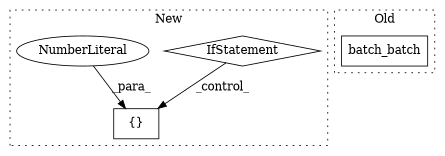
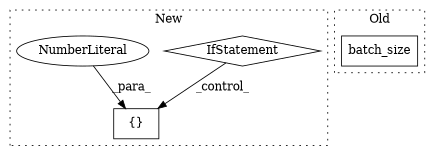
node "batch_batch": label "batch_batch" -> "batch_size"
